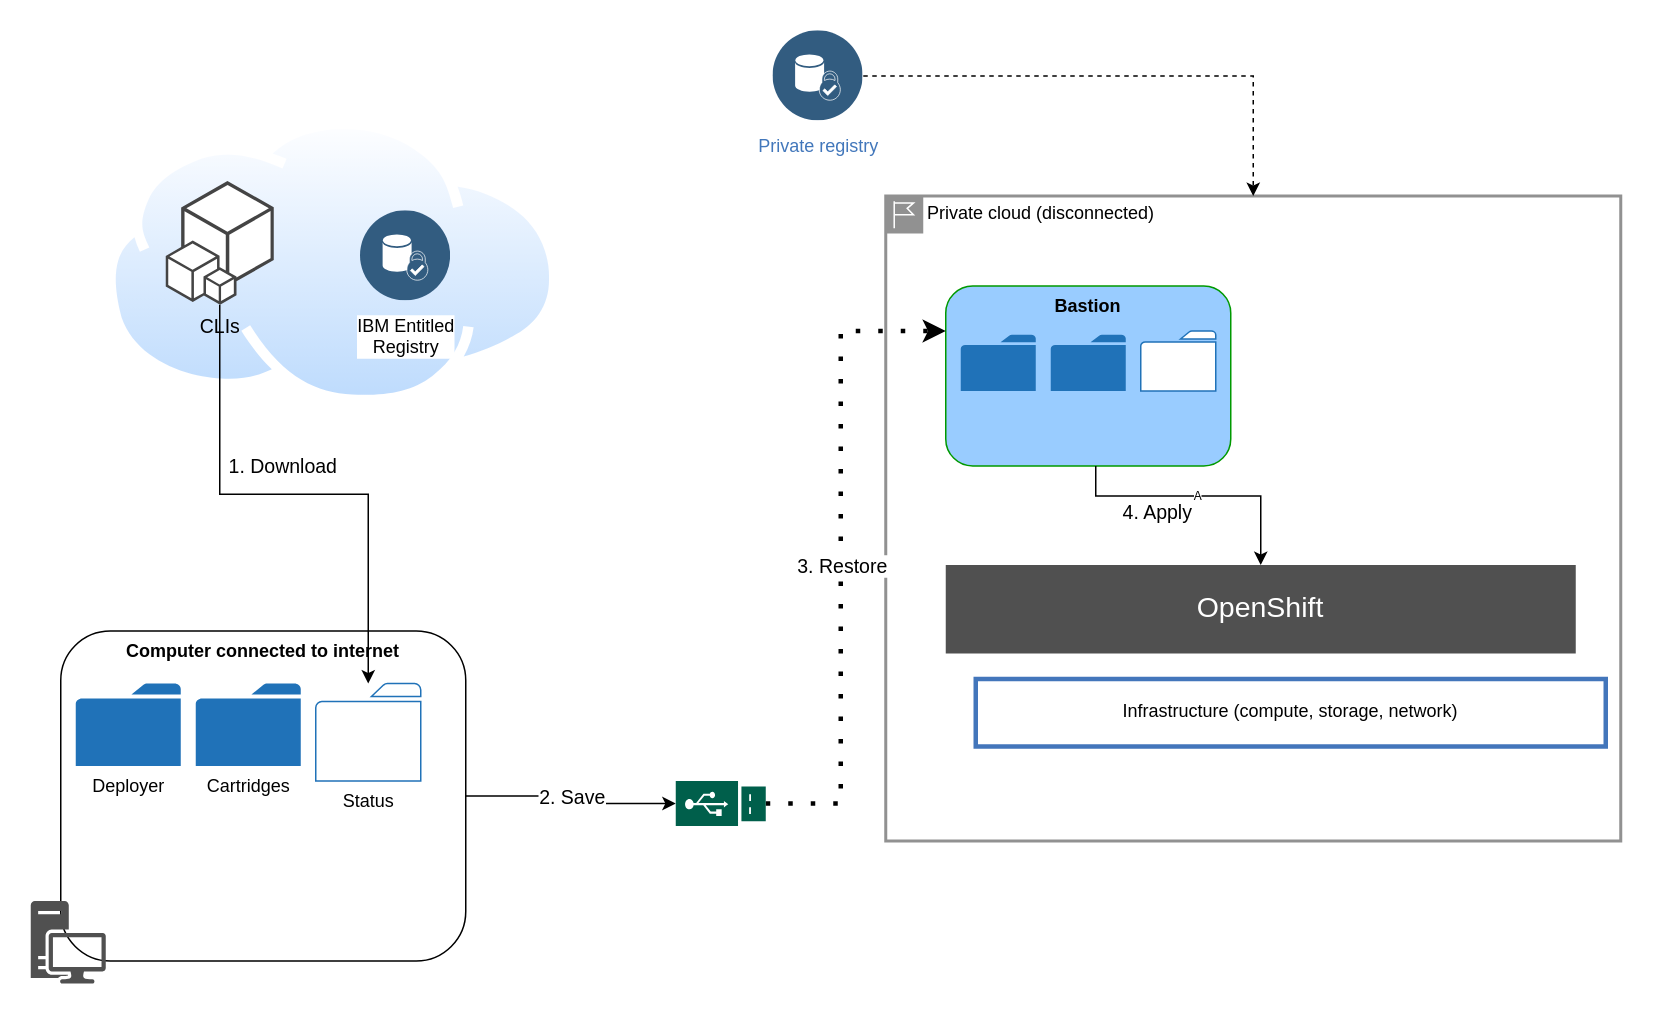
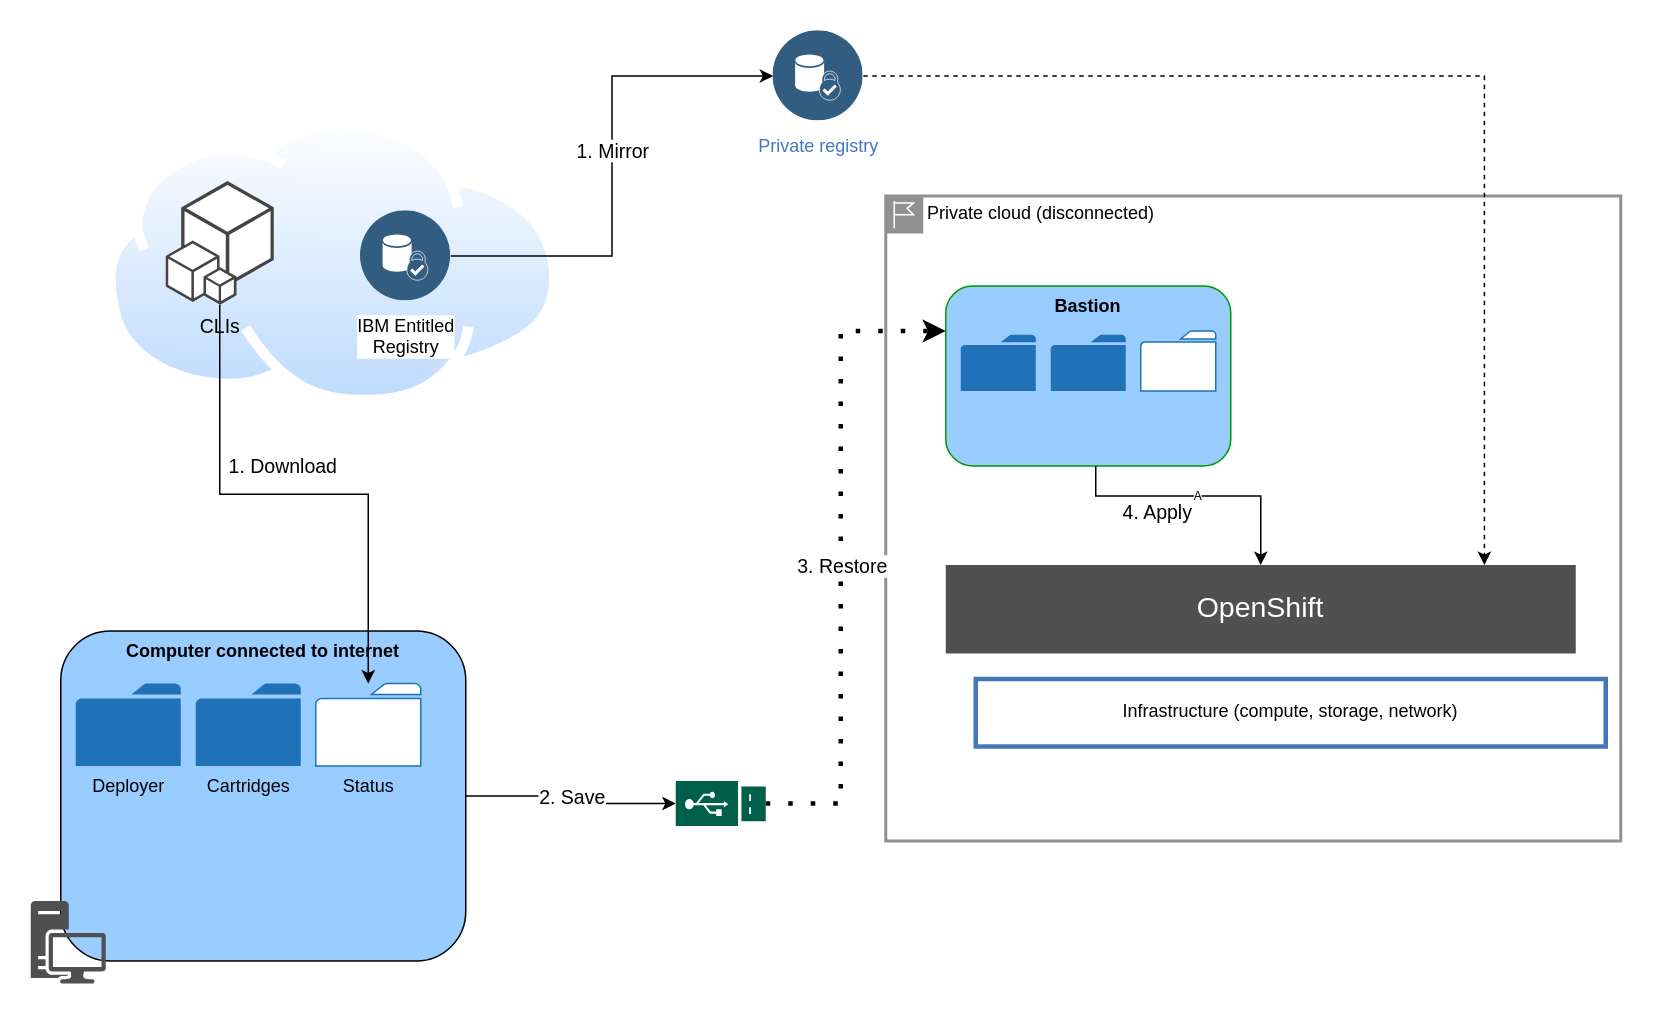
edge "Private registry" -> "Private cloud (disconnected)": now "Private registry" -> "OpenShift"
edge "IBM Entitled Registry" -> "Private registry": added, label "1. Mirror"
node "Status": size 105x98 -> 105x83
node "Computer connected to internet": fillcolor #ffffff -> #99ccff
